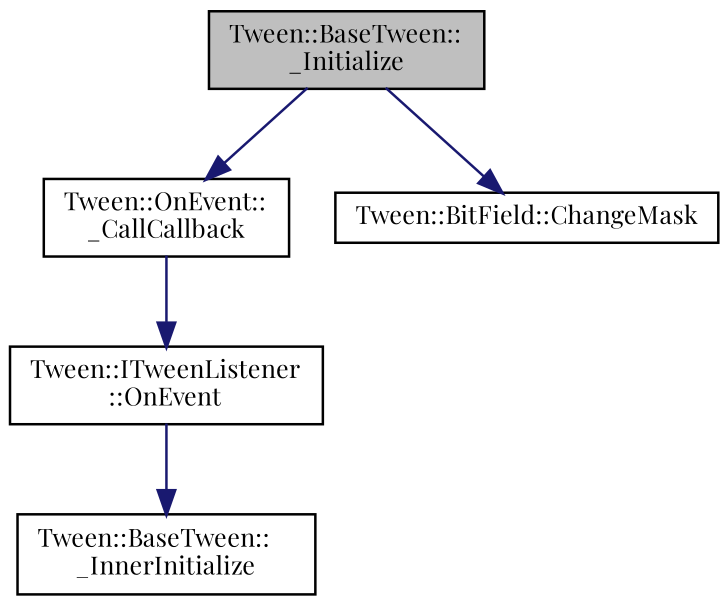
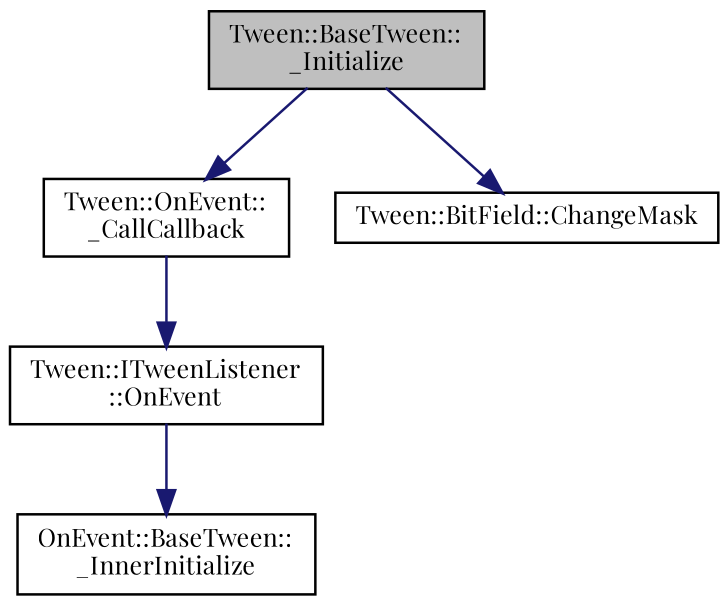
node "Tween::BaseTween:: _InnerInitialize": label "Tween::BaseTween:: _InnerInitialize" -> "OnEvent::BaseTween:: _InnerInitialize"
